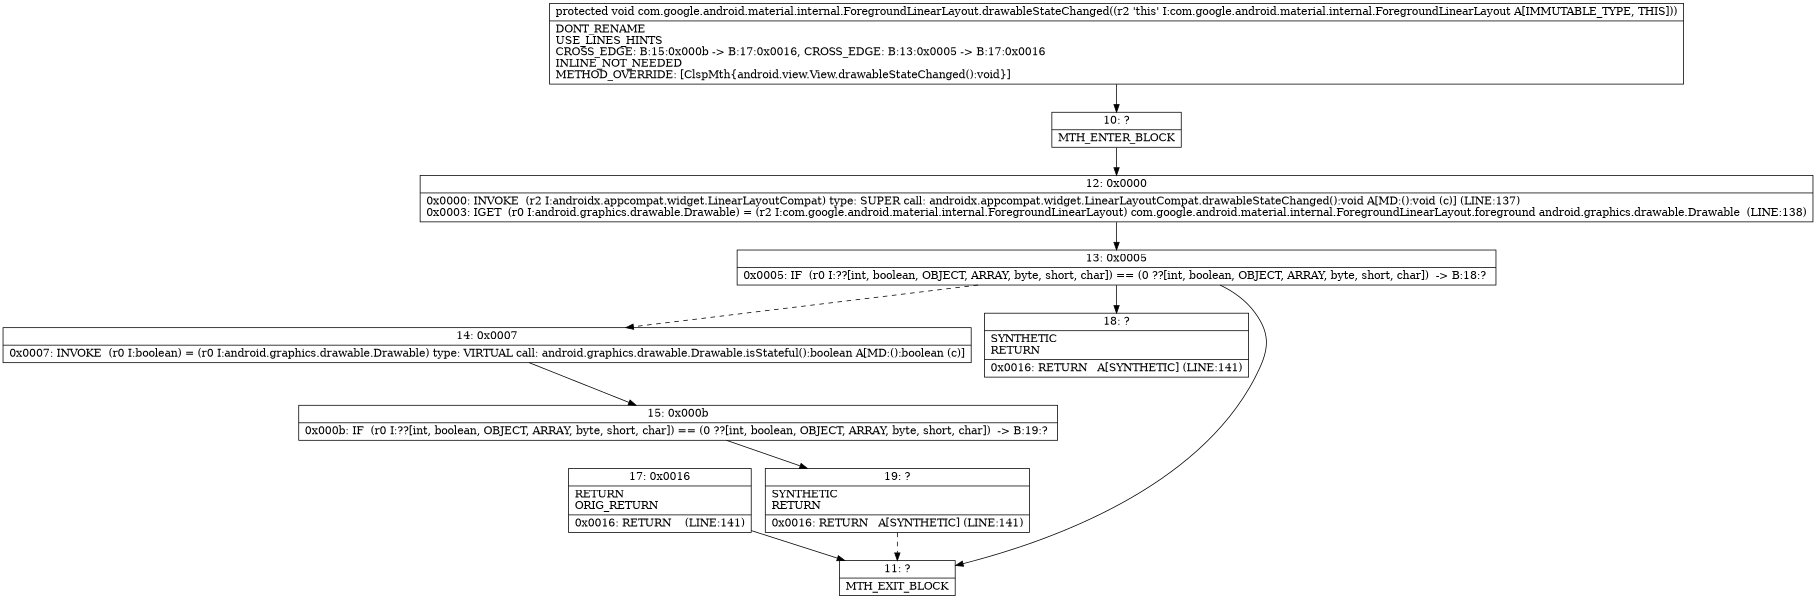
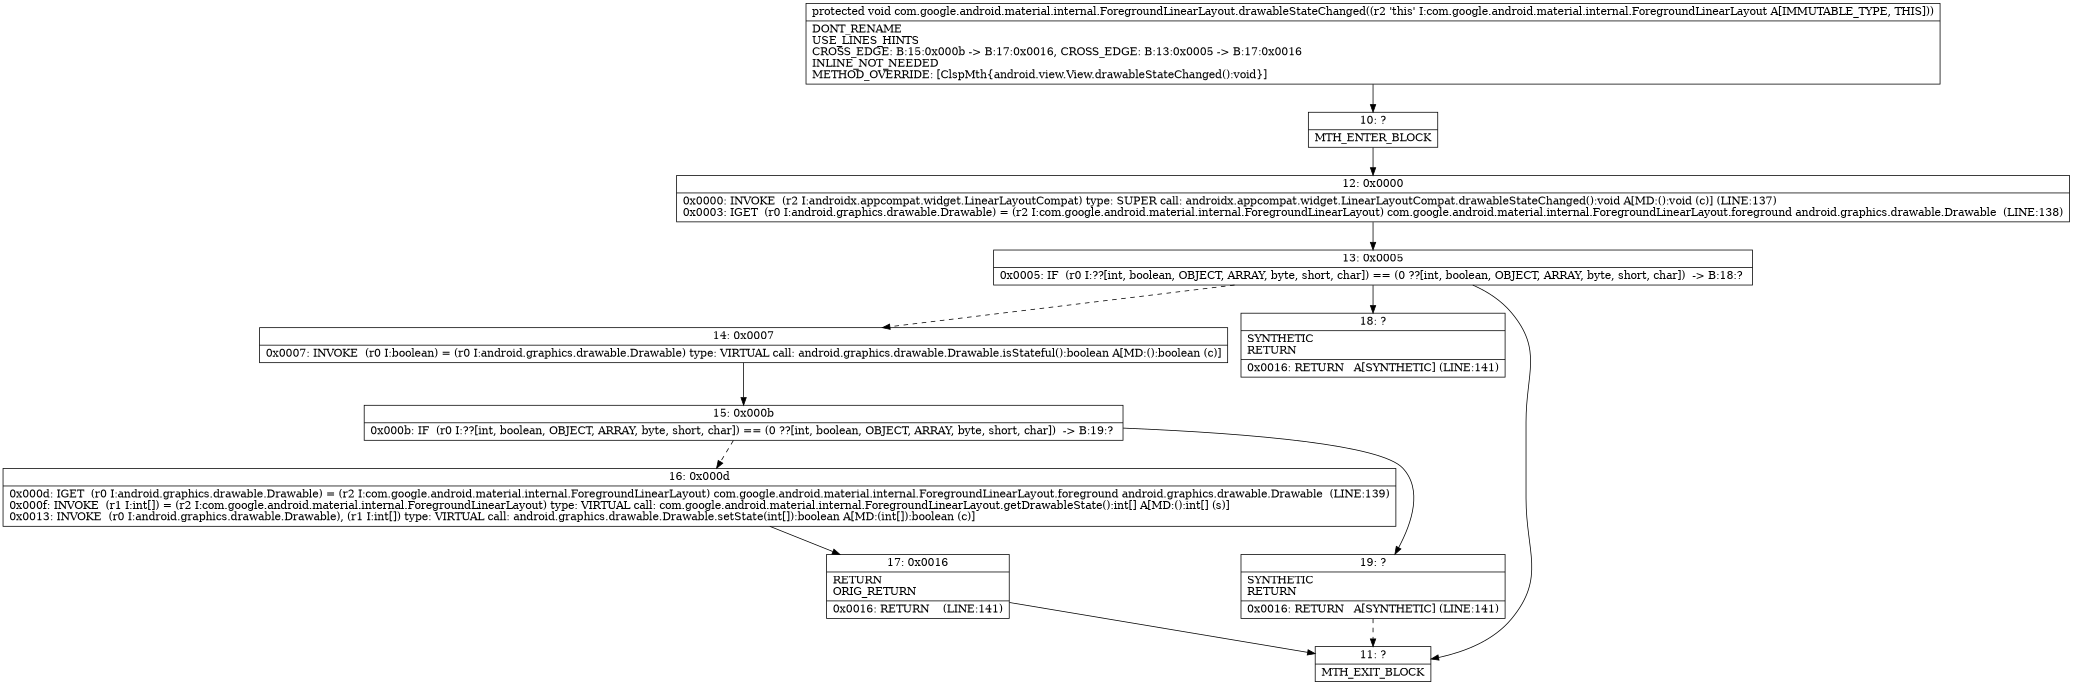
node "16: 0x000d": added
